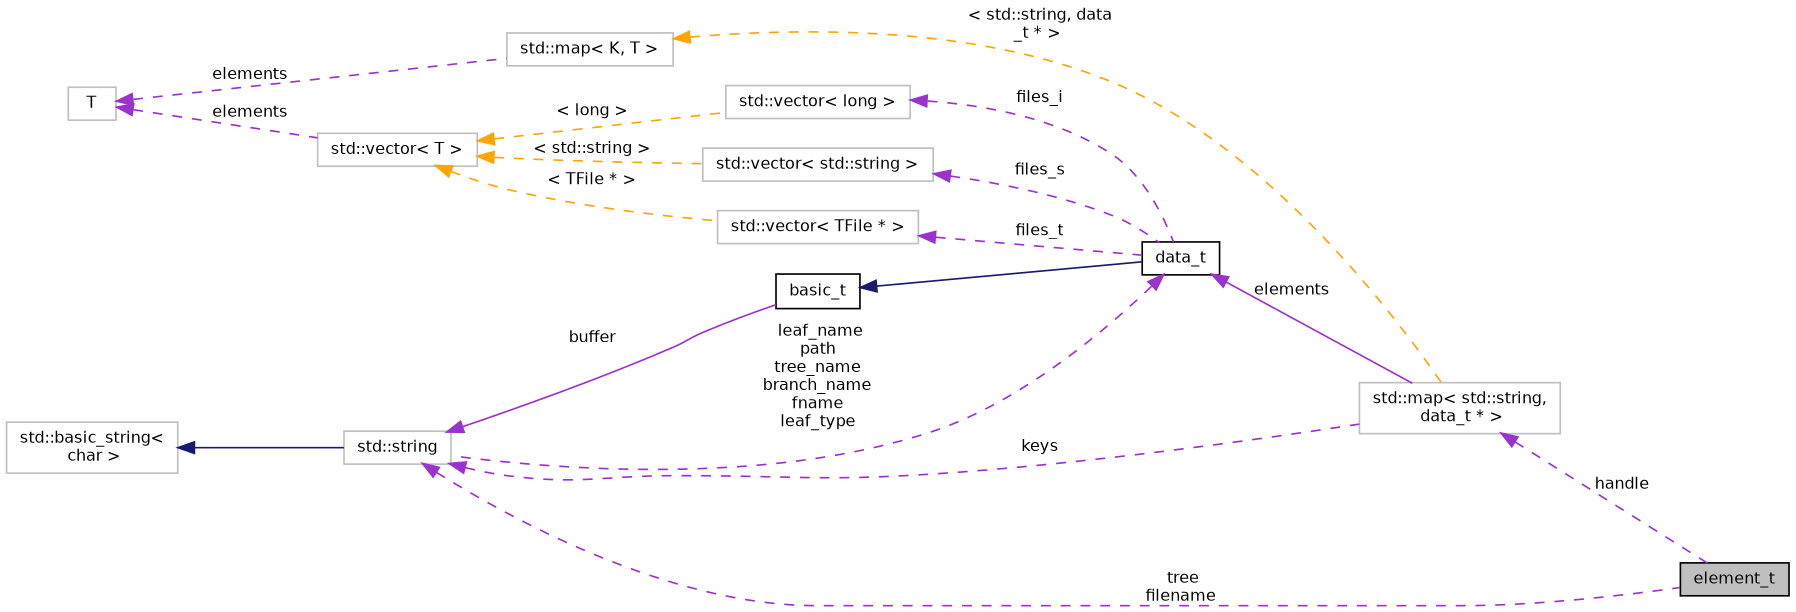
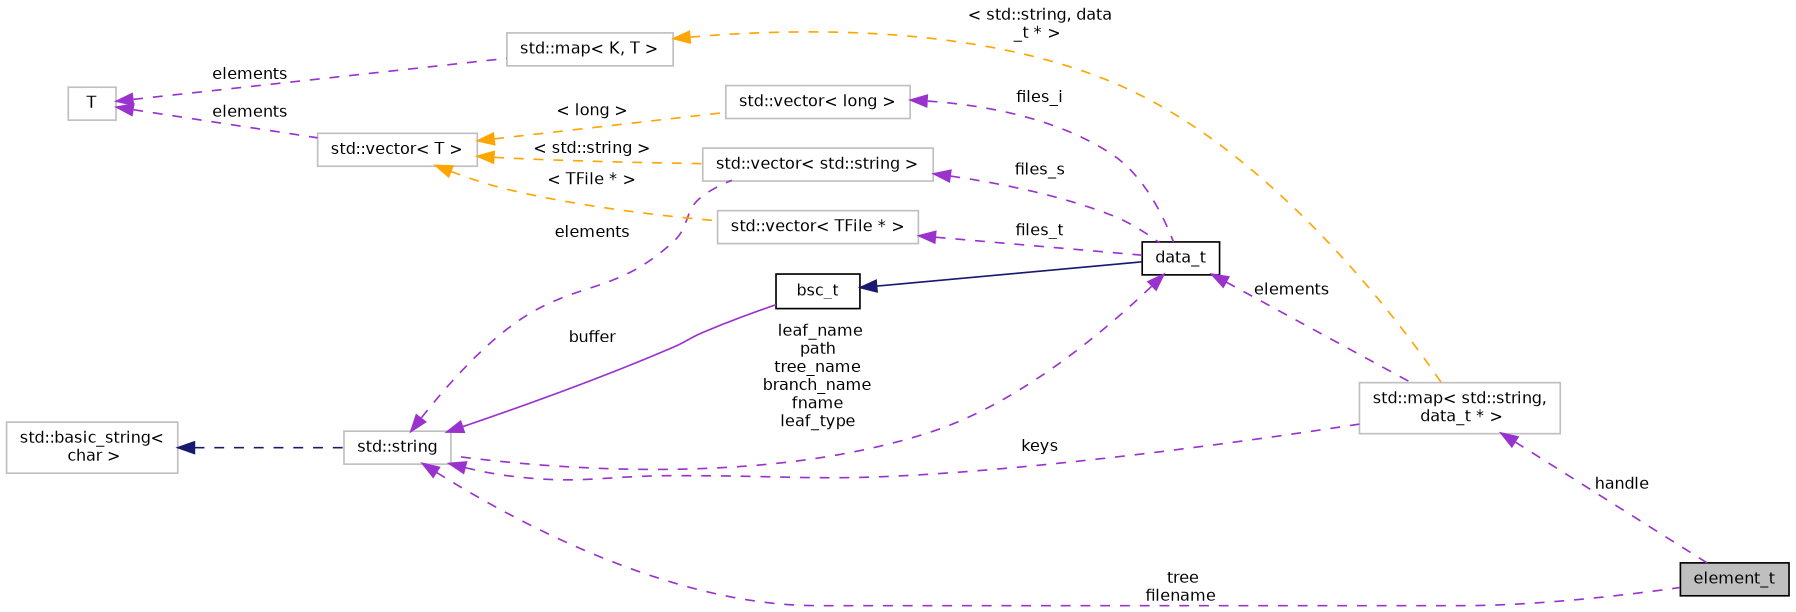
node "basic_t": label "basic_t" -> "bsc_t"
edge "std::vector< std::string >" -> "std::string": added, label "elements"
edge "std::map< std::string, data_t * >" -> "data_t": style solid -> dashed
edge "std::string" -> "std::basic_string< char >": style solid -> dashed
